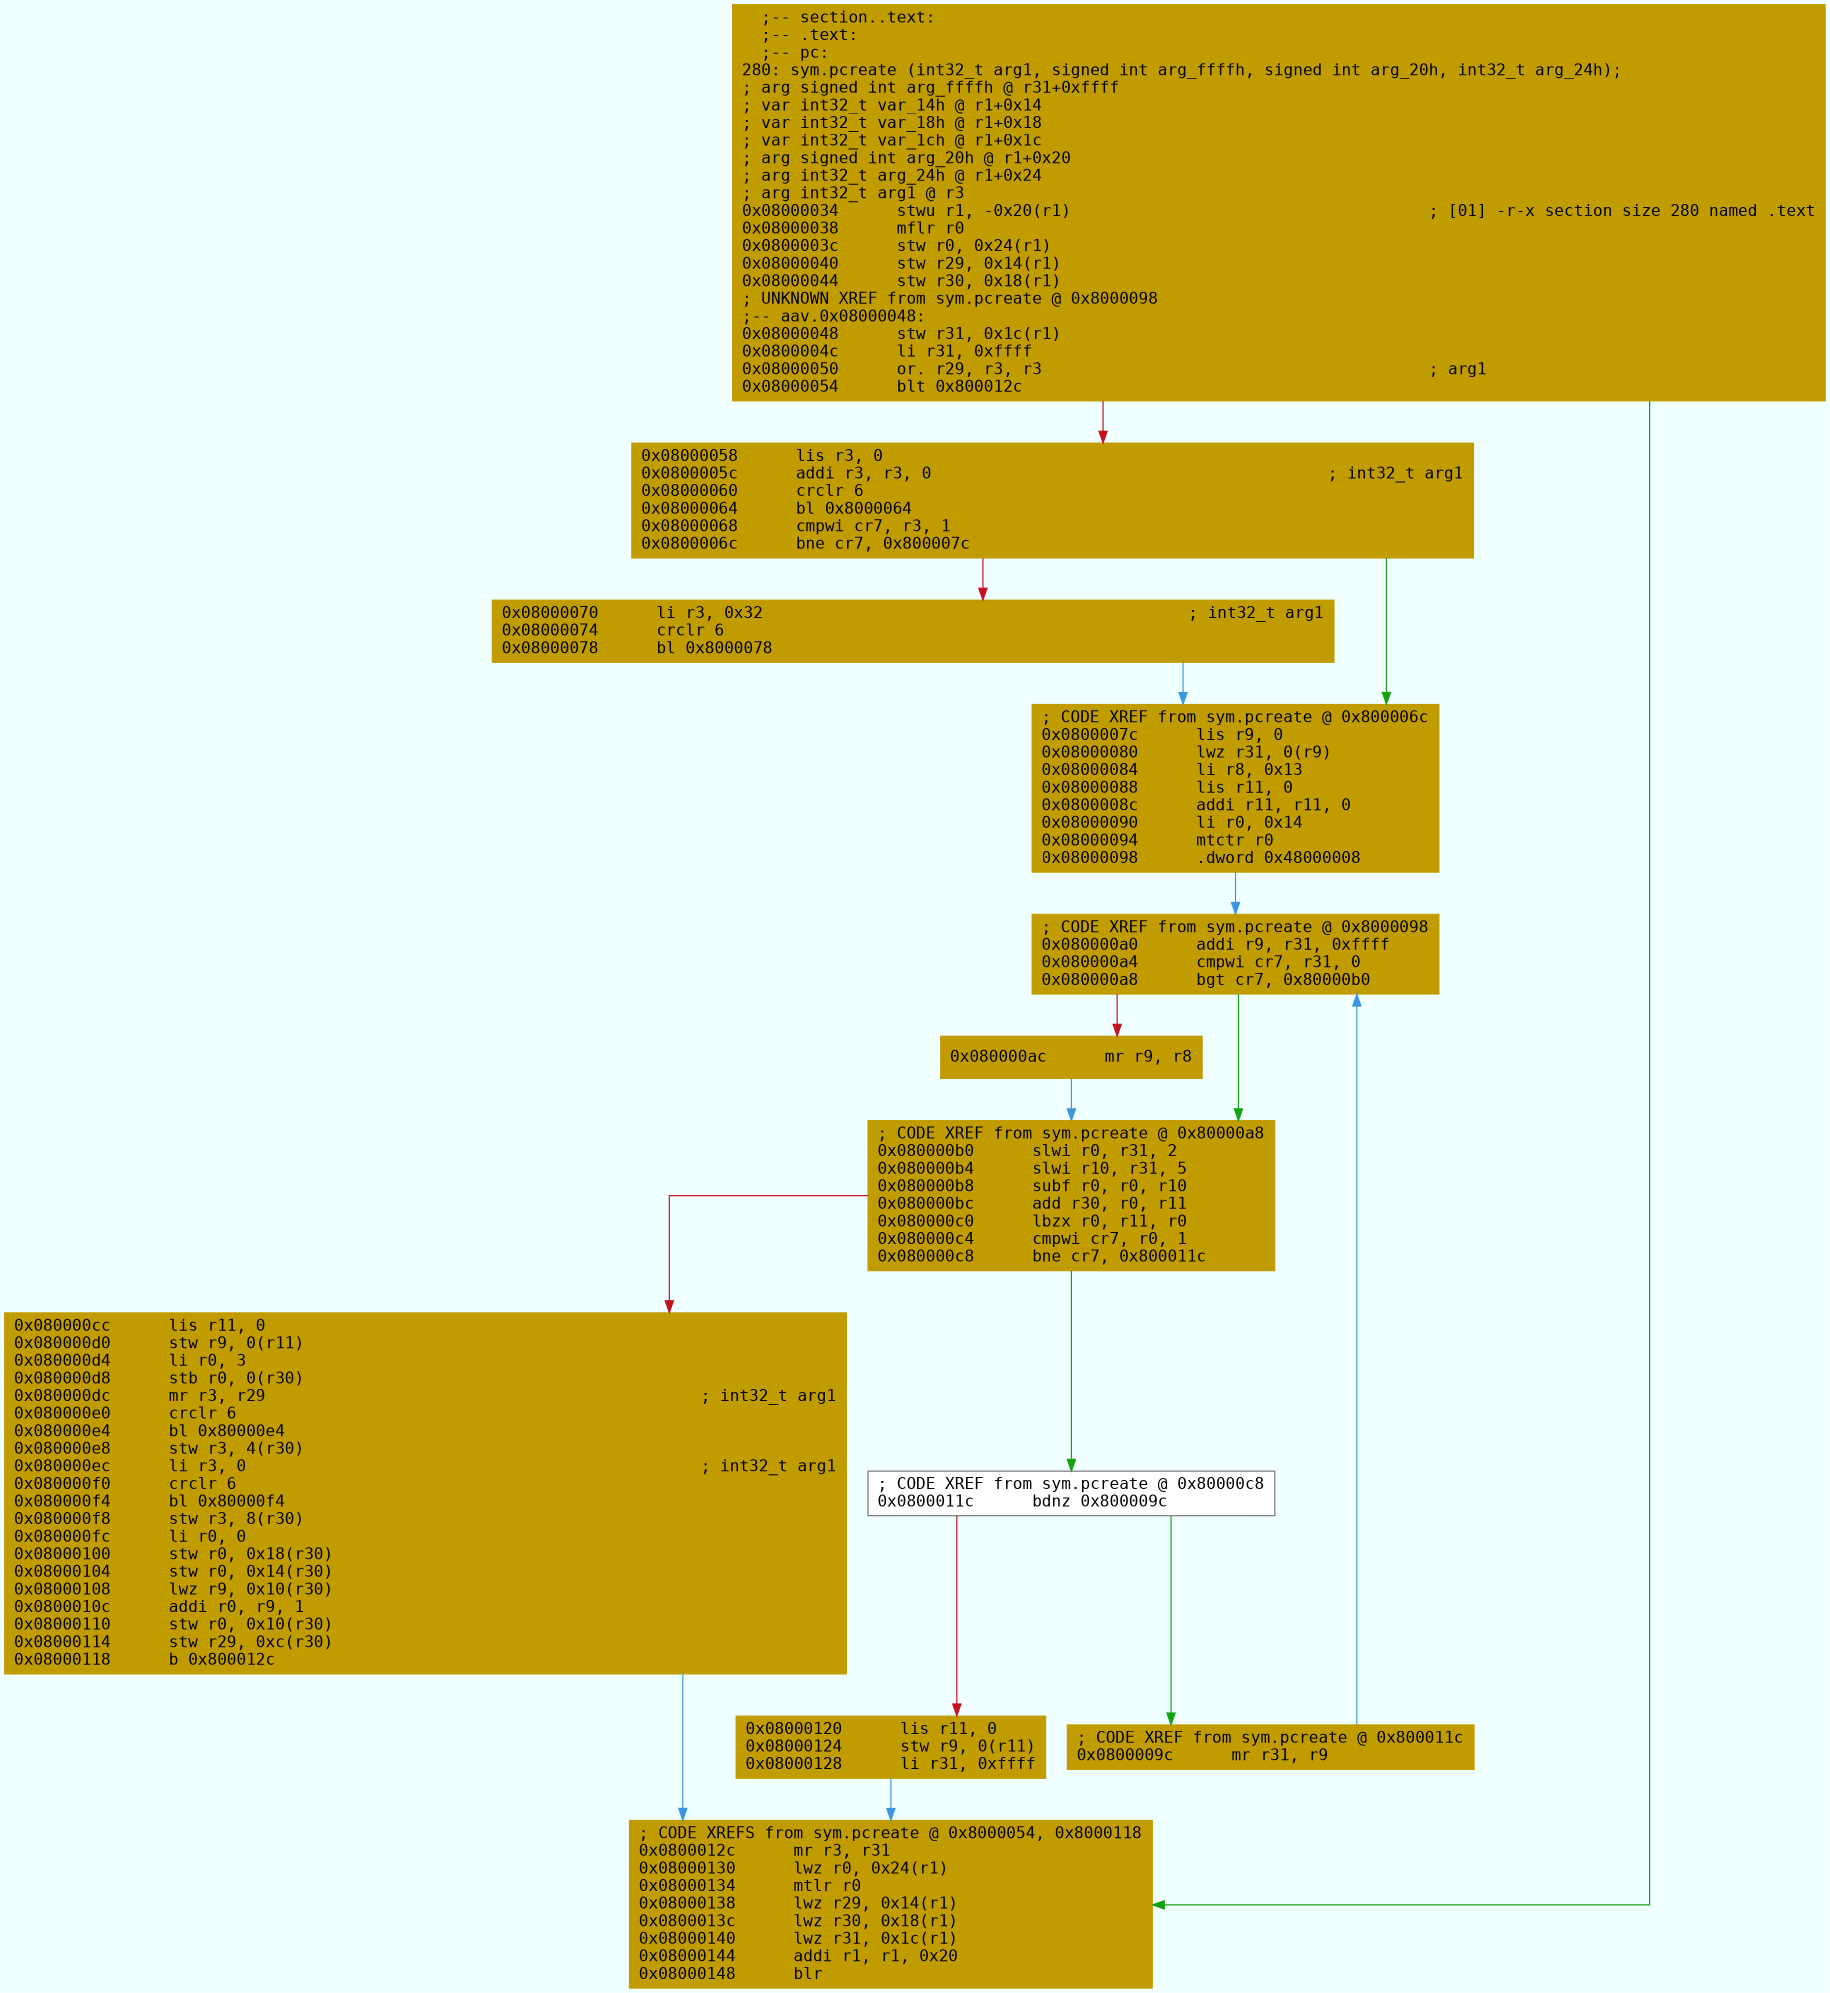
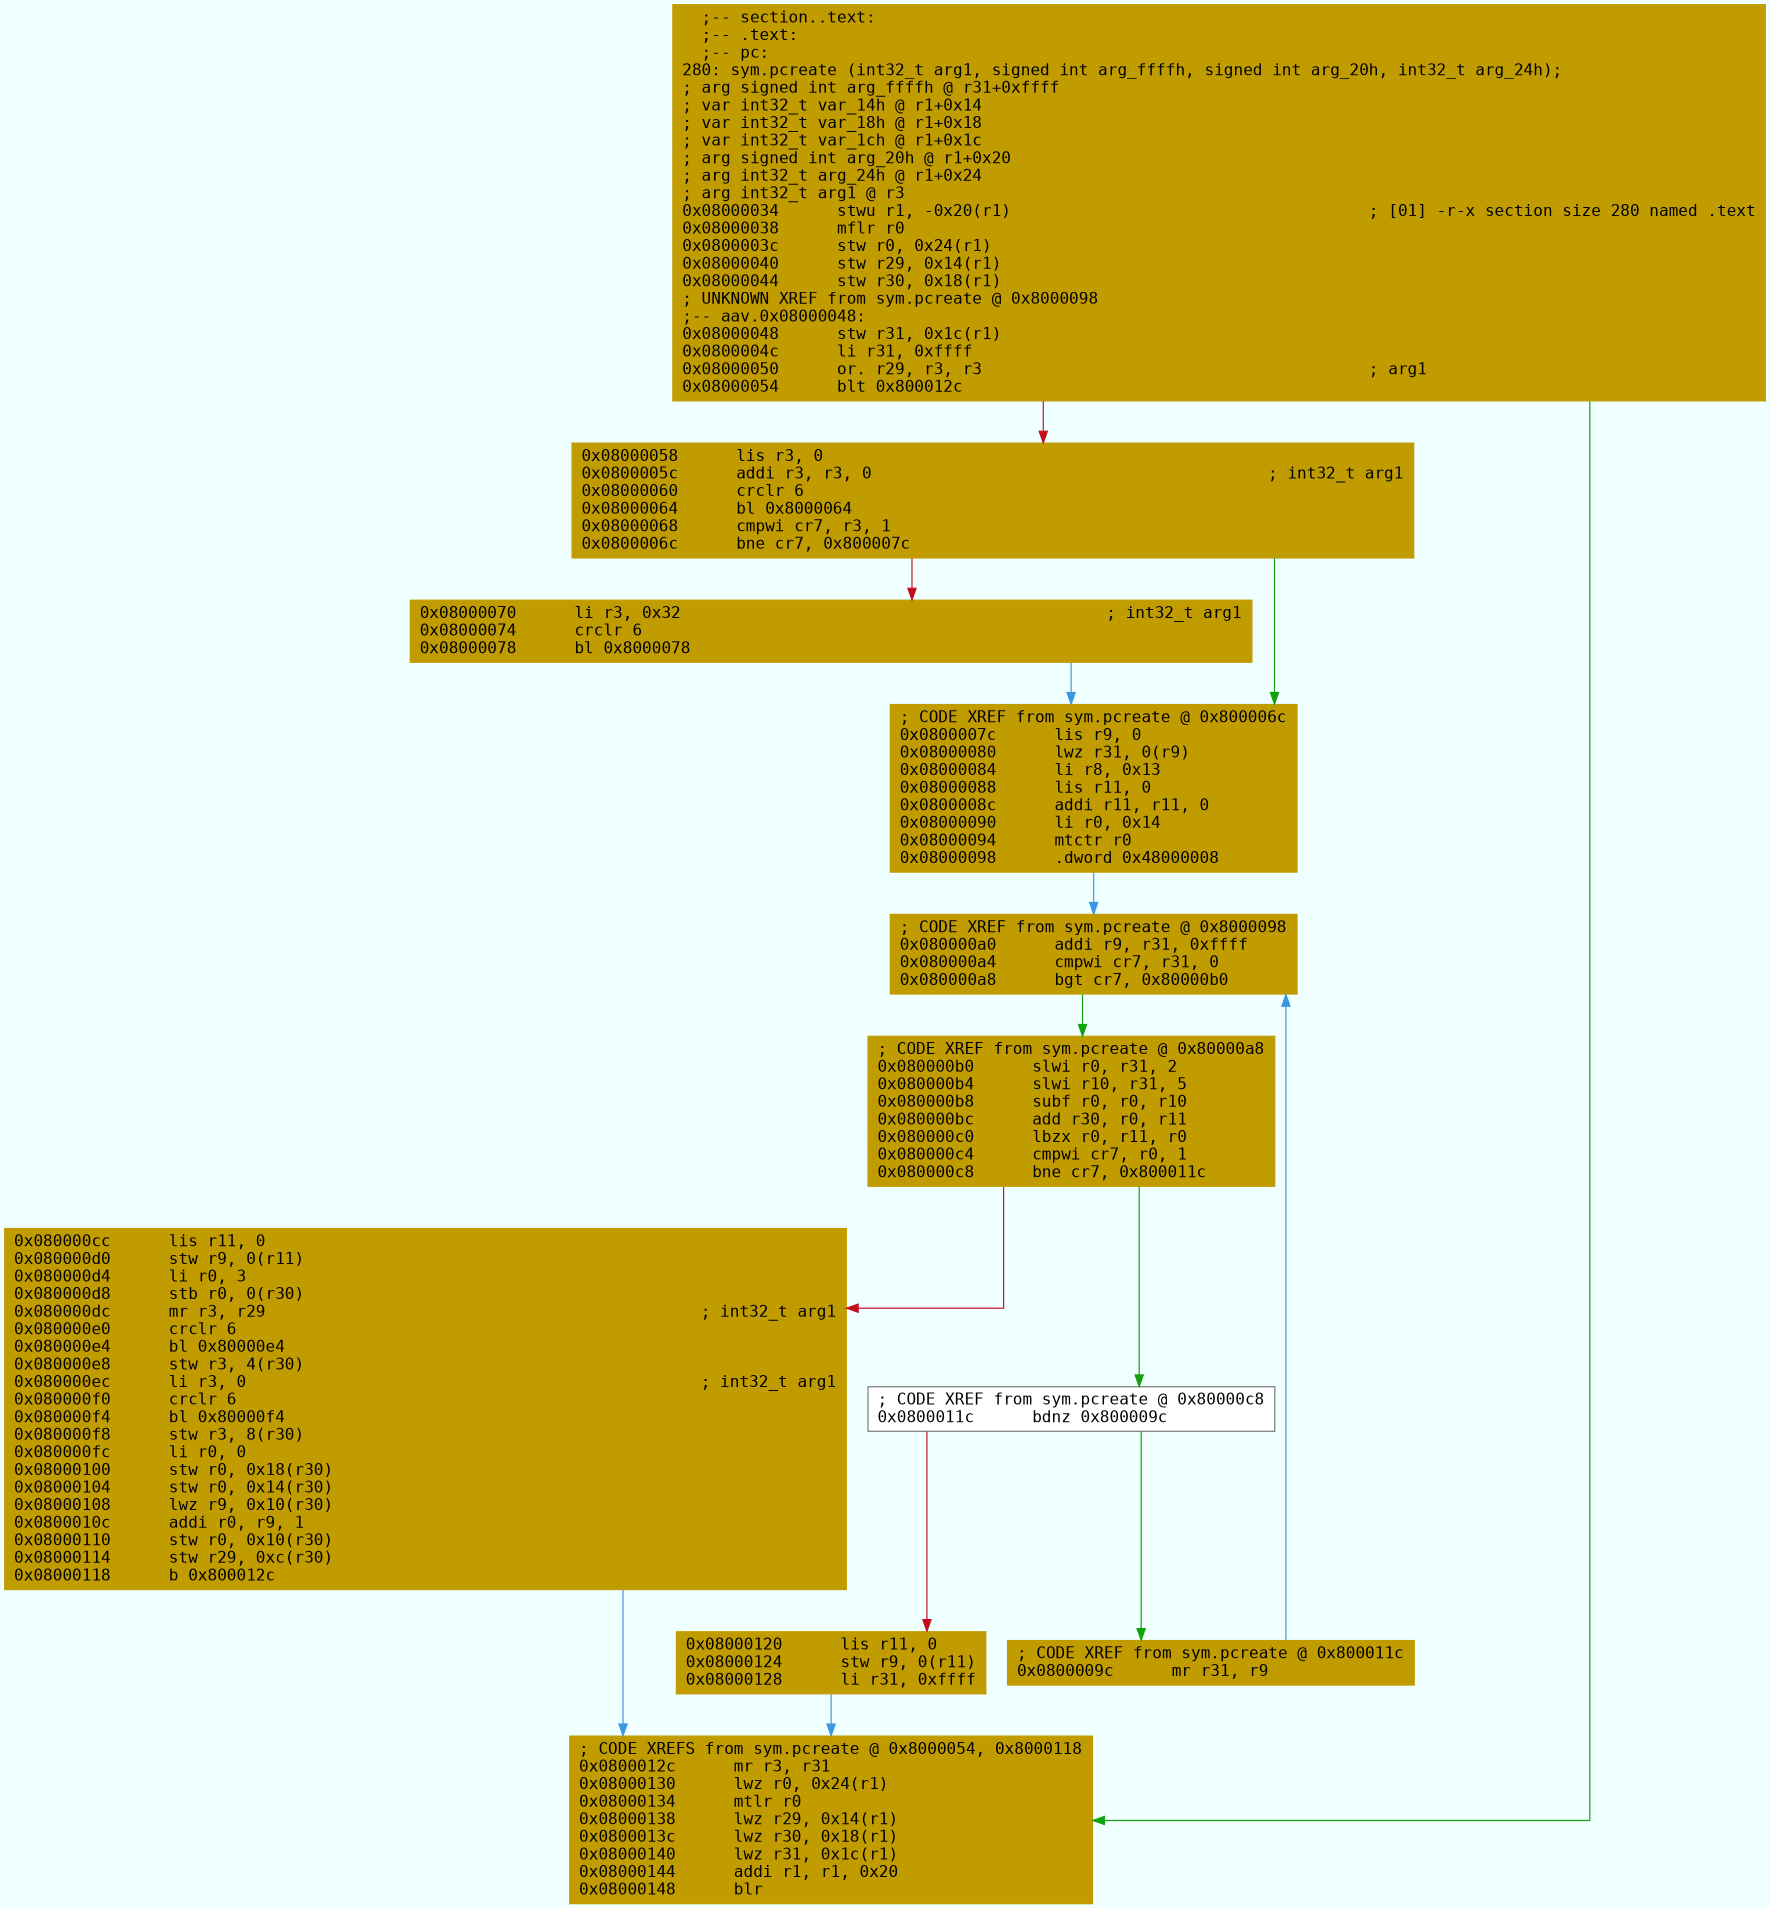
node "0x080000ac      mr r9, r8": removed
